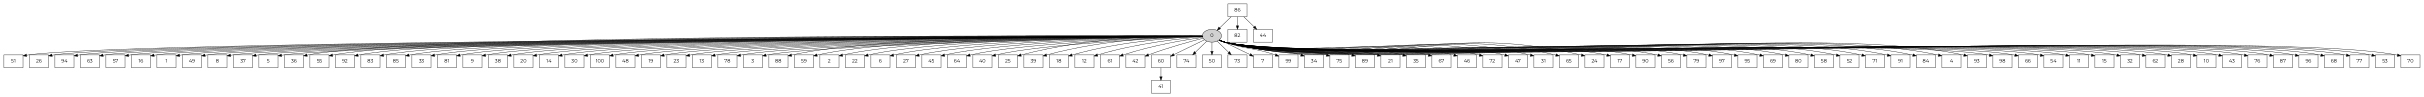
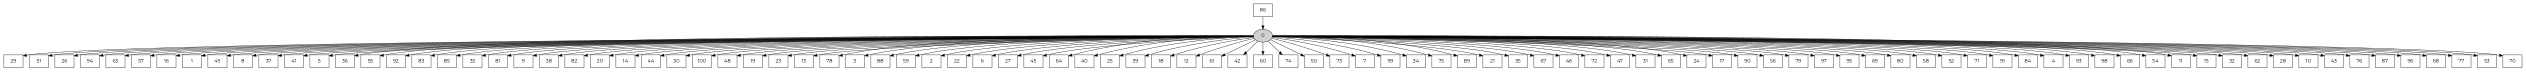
edge "86" -> "82": now "0" -> "82"
edge "86" -> "44": now "0" -> "44"
node "29": added
edge "60" -> "41": now "0" -> "41"
